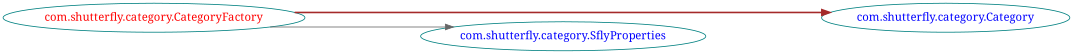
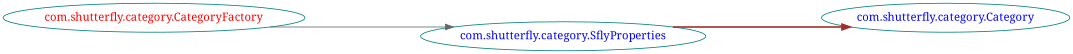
edge "com.shutterfly.category.CategoryFactory" -> "com.shutterfly.category.Category": now "com.shutterfly.category.SflyProperties" -> "com.shutterfly.category.Category"
